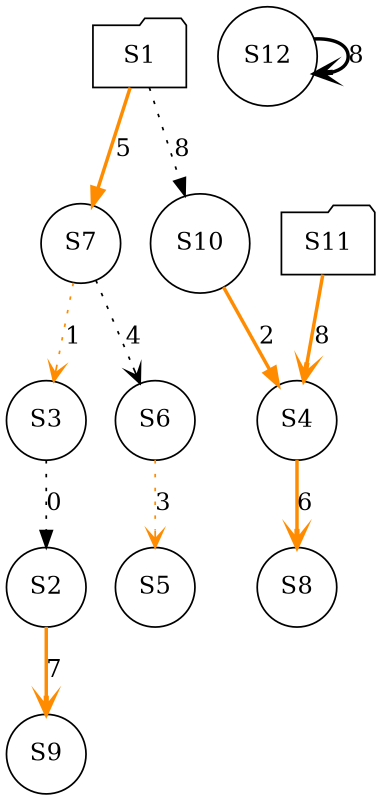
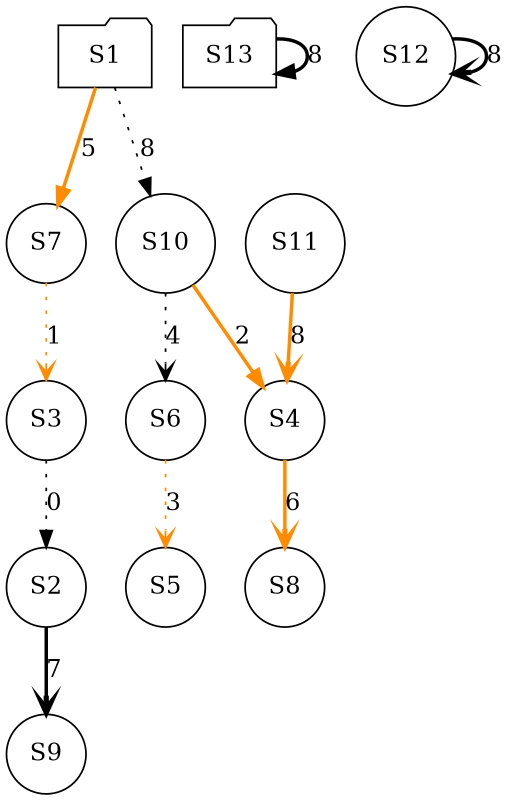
node "S13": added
node "S11": shape folder -> circle
edge "S7" -> "S6": now "S10" -> "S6"
edge "S2" -> "S9": color darkorange -> black
